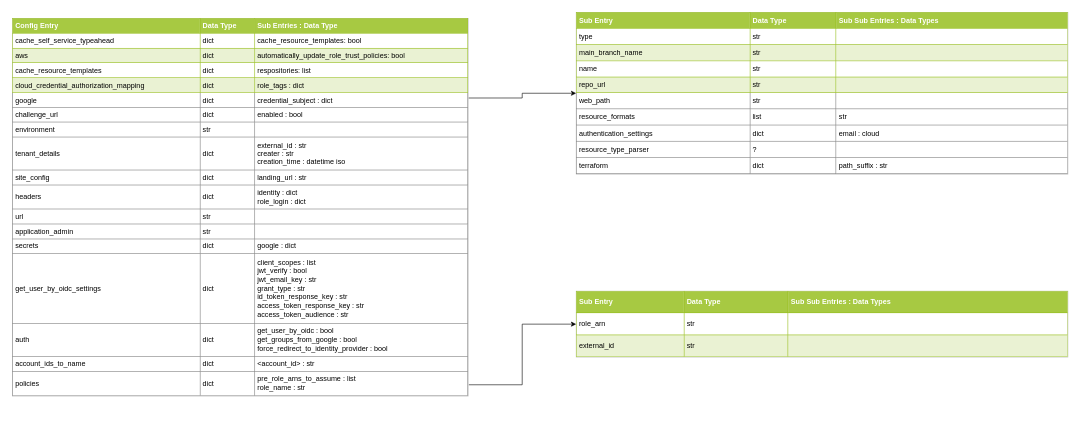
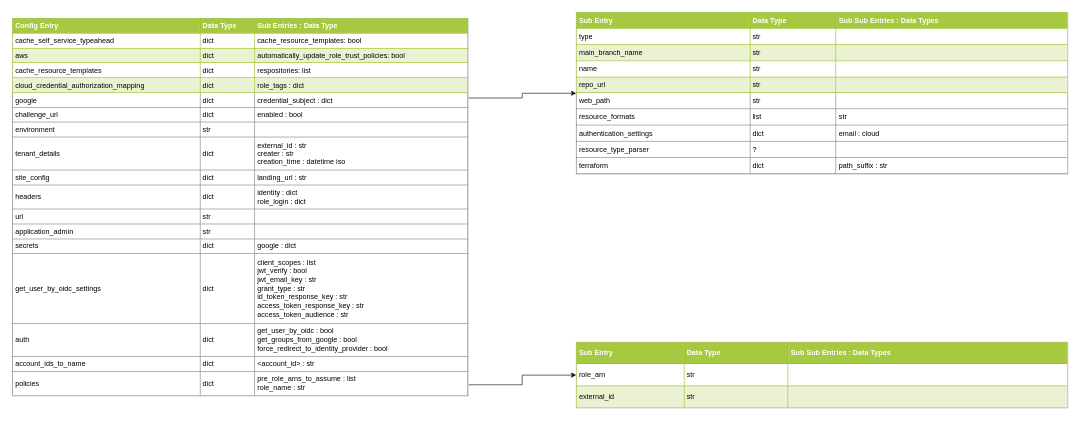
node "Sub EntryData TypeSub Sub Entries : Data Types role_arn str external_id str": moved (822, 324) -> (822, 375)
